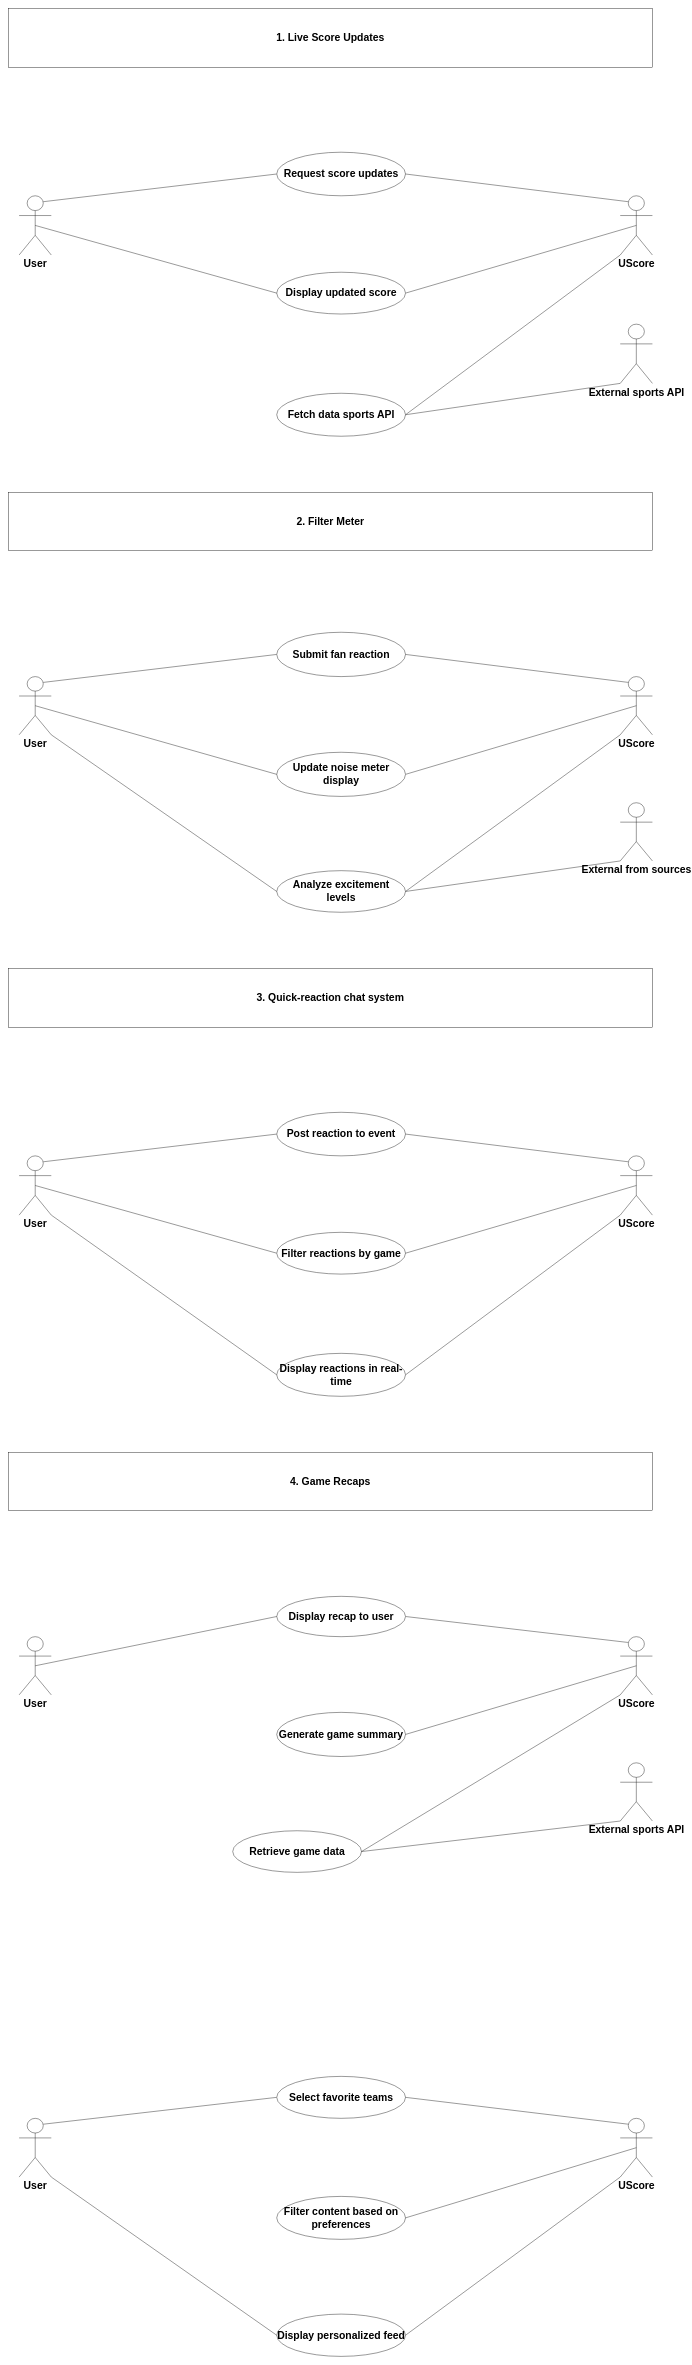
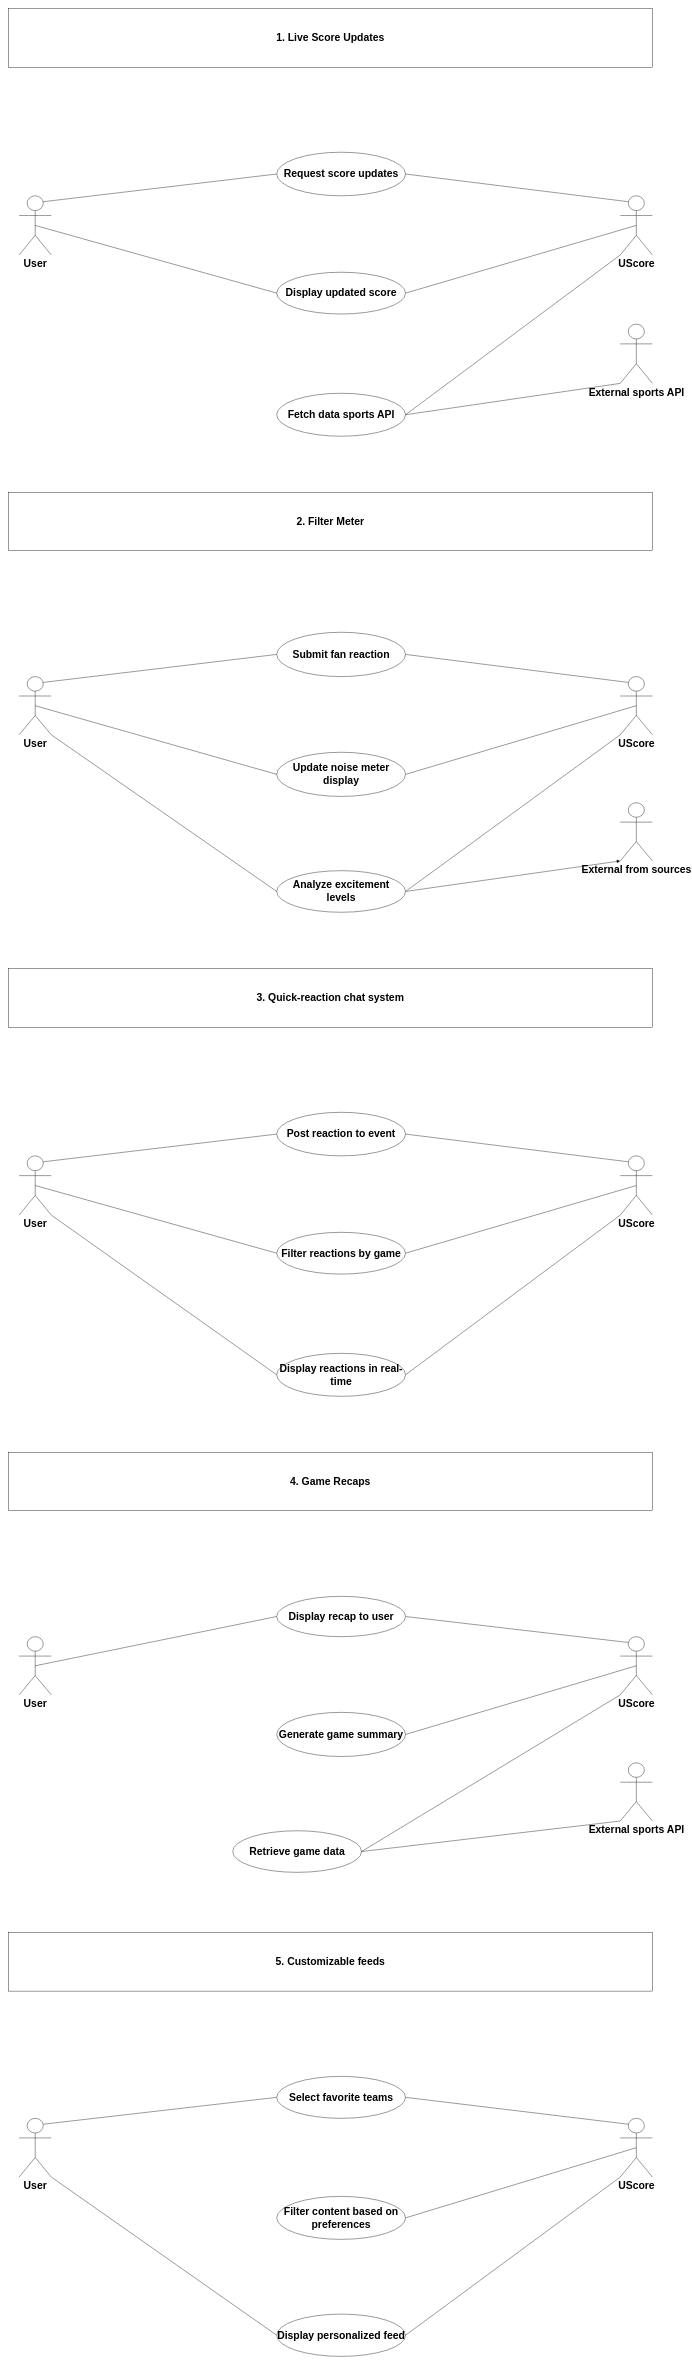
edge "External from sources" -- "Analyze excitement levels": arrowhead none -> block
node "5. Customizable feeds": added
